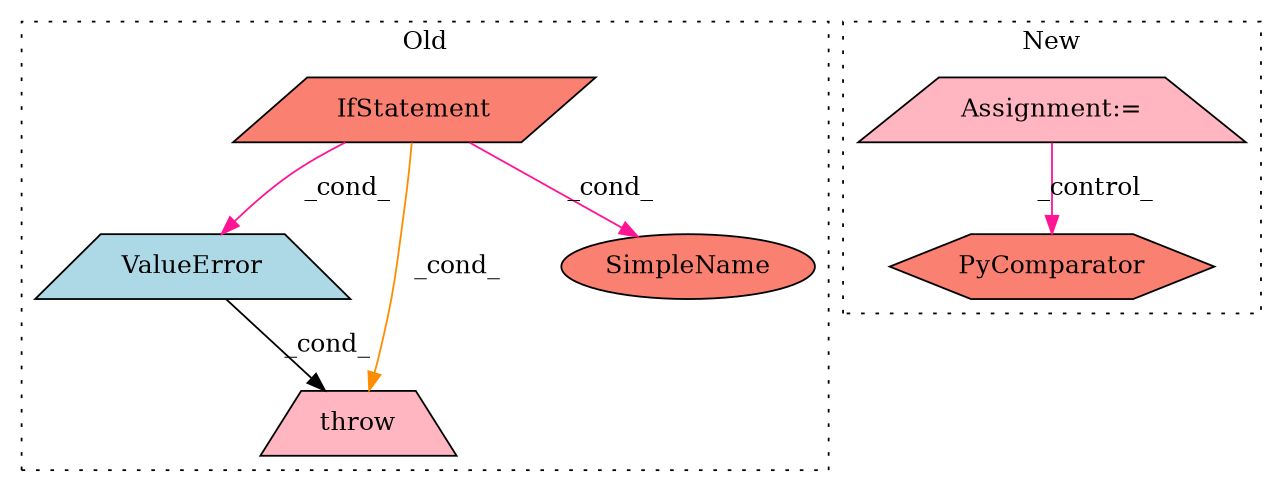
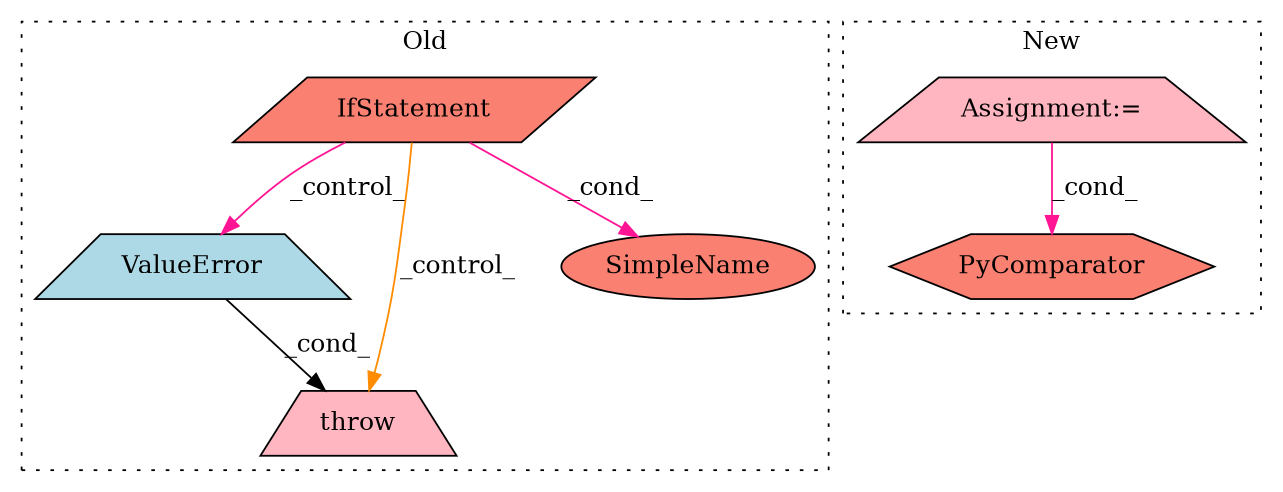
edge "IfStatement" -> "ValueError": label "_cond_" -> "_control_"
edge "Assignment:=" -> "PyComparator": label "_control_" -> "_cond_"
edge "IfStatement" -> "throw": label "_cond_" -> "_control_"
